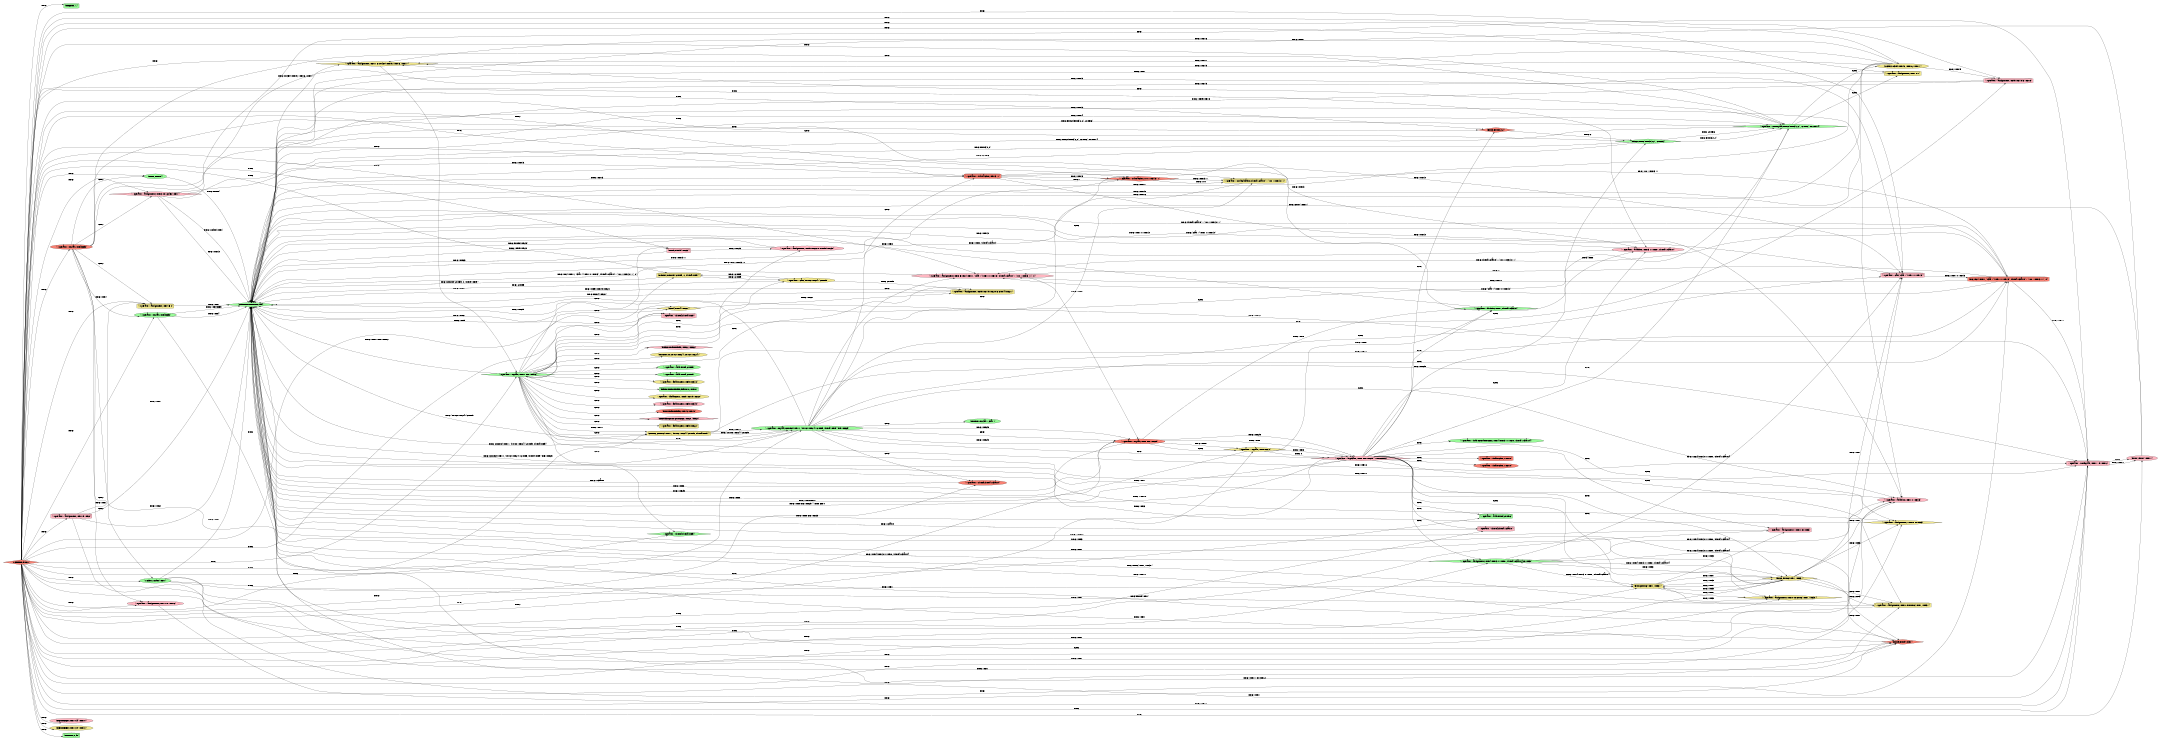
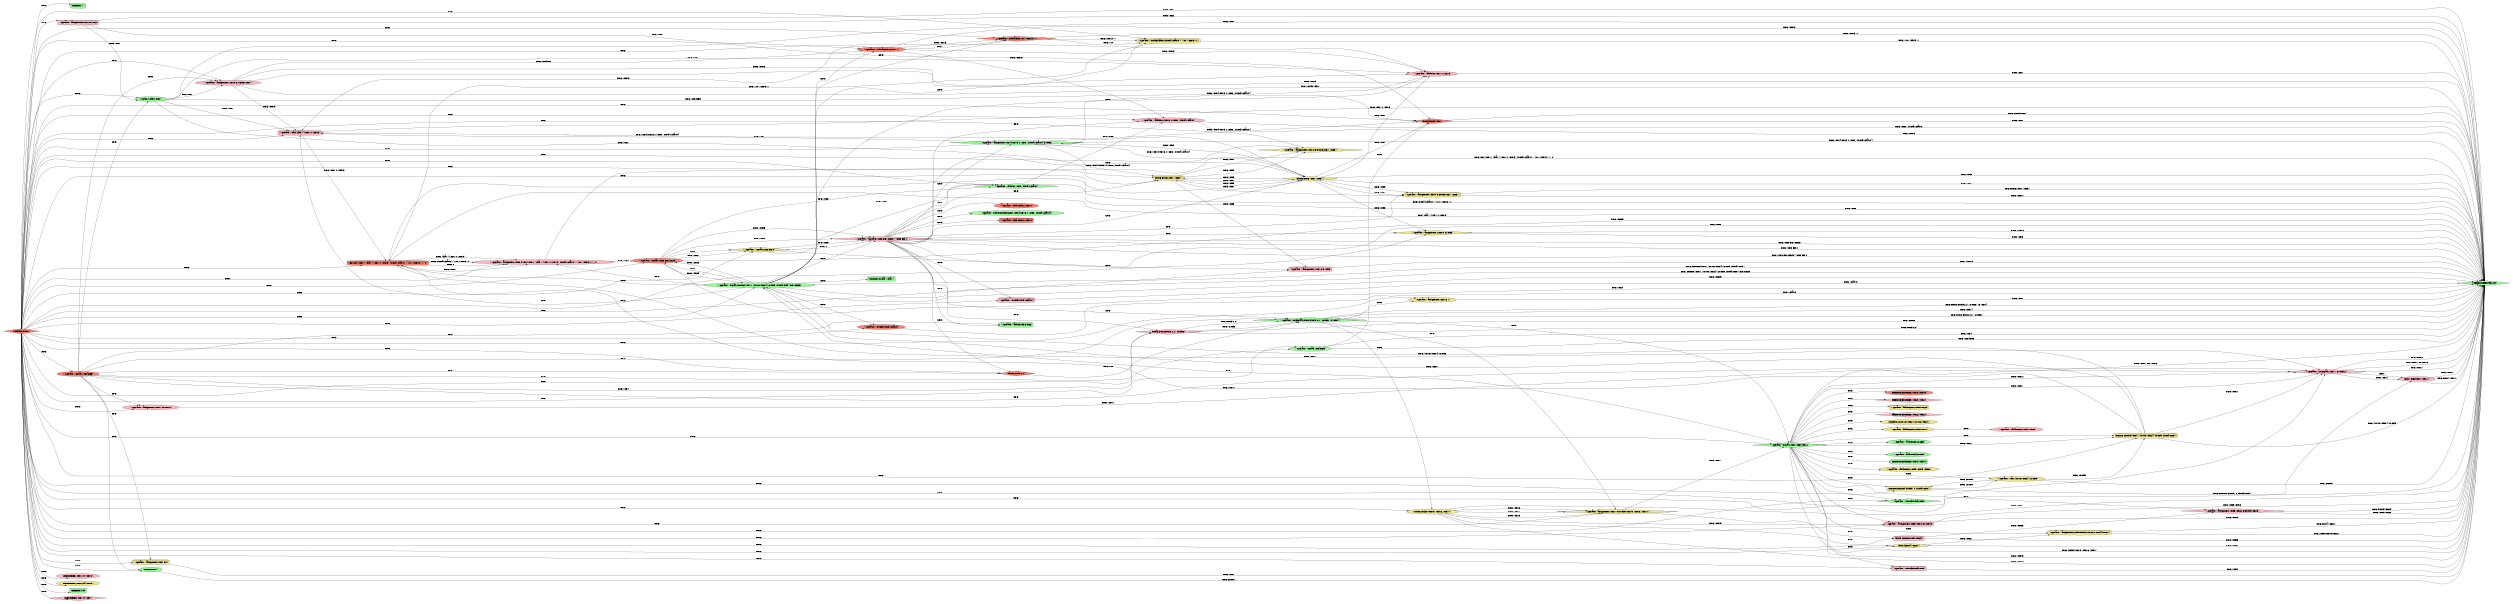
node "(<operator>.assignment,VAR7 = 1)": shape cylinder -> ellipse
edge "(wcslen,wcslen(VAR1))" -> "(<operator>.assignment,VAR13 = wcslen(VAR1))": added, label "DDG: VAR1"
edge "(FUN3,FUN3(2,2))" -> "(FUN2,FUN2(FUN3(2,2), &VAR6))": label "DDG: 2" -> "DDG: 100"
node "(FUN2,FUN2(FUN3(2,2), &VAR6))": fillcolor palegreen -> lightpink
edge "(<operator>.assignment,VAR13 = wcslen(VAR1))" -> "(<operator>.subtraction,VAR13 - 1)": label "DDG: VAR13" -> "DDG: VAR4==5"
node "(<operator>.subtraction,VAR13 - 1)": shape cylinder -> ellipse
node "(<operator>.assignment,VAR13 = wcslen(VAR1))": shape diamond -> ellipse
edge "(METHOD_RETURN,void)" -> "(<operator>.assignment,VAR11 = socket(VAR15, VAR16, VAR17))": reversed
node "(<operator>.assignment,VAR9.VAR22 = FUN5(VAR23))": shape ellipse -> diamond
node "(FUN5,FUN5(VAR23))": label "(FUN5,FUN5(VAR23))" -> "(FUN5,UNKNOWN5(VAR23))"
edge "(<operator>.cast,(struct VAR24*)&VAR9)" -> "(<operator>.assignment,VAR9.VAR19.VAR20 = FUN4(VAR21))": now "(<operator>.cast,(struct VAR24*)&VAR9)" -> "(connect,connect(VAR11, (struct VAR24*)&VAR9, sizeof(VAR9)))"
edge "(connect,connect(VAR11, (struct VAR24*)&VAR9, sizeof(VAR9)))" -> "(<operator>.notEquals,VAR11 != VAR12)": label "DDG: VAR25" -> "DDG: VAR11"
node "(FIELD_IDENTIFIER,FIELD18,VAR18)": label "(FIELD_IDENTIFIER,FIELD18,VAR18)" -> "(FIELD_IDENTIFIER,VAR18,VAR18)"
edge "(<operator>.assignment,VAR1 = VAR2)" -> "(<operator>.assignment,VAR7 = 0)": now "(<operator>.assignment,VAR1 = VAR2)" -> "(wcslen,wcslen(VAR1))"
edge "(<operator>.equals,VAR11 == VAR12)" -> "(<operator>.fieldAccess,VAR9.VAR19)": now "(<operator>.fieldAccess,VAR9.VAR18)" -> "(<operator>.fieldAccess,VAR9.VAR19)"
node "(FUN_IDENTIFIER,VAR19,VAR19)": label "(FUN_IDENTIFIER,VAR19,VAR19)" -> "(FIELD_IDENTIFIER,VAR19,VAR19)"
node "(IDENTIFIER_IDENTIFIER,VAR20,VAR20)": label "(IDENTIFIER_IDENTIFIER,VAR20,VAR20)" -> "(FIELD_IDENTIFIER,VAR20,VAR20)"
node "(UNKNOWN,char *,char *)": shape ellipse -> cylinder
node "(FUN7,FUN7(VAR11))": label "(FUN7,FUN7(VAR11))" -> "(FUN7,RETURN7(VAR11))"
node "(<operator>.notEquals,VAR11 != VAR12)": shape cylinder -> diamond
node "(IDENTIFIER,VAR7,if (VAR7))": added
edge "(wcslen,wcslen(VAR1))" -> "(FUN9,FUN9(VAR1))": label "DDG: VAR1" -> "DDG: VAR4==5"
